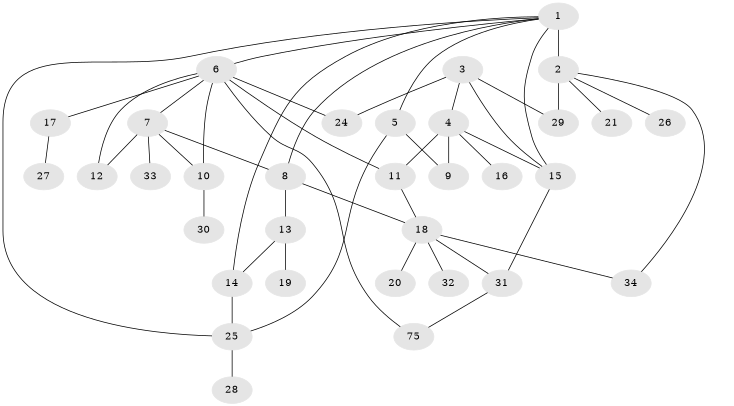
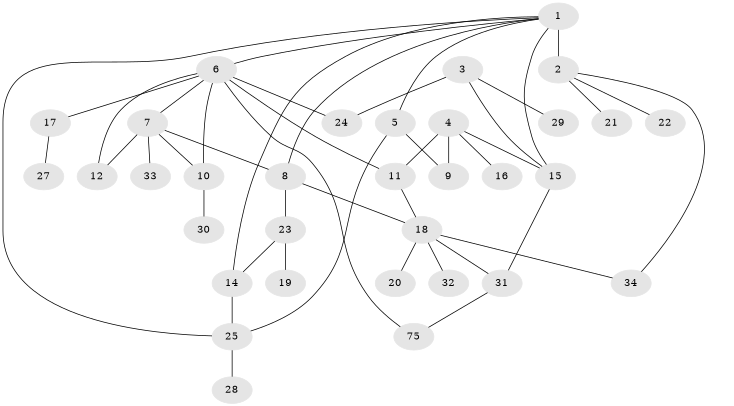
edge "3" -- "4": removed
edge "2" -- "29": removed
node "26": label "26" -> "22"
node "13": label "13" -> "23"
